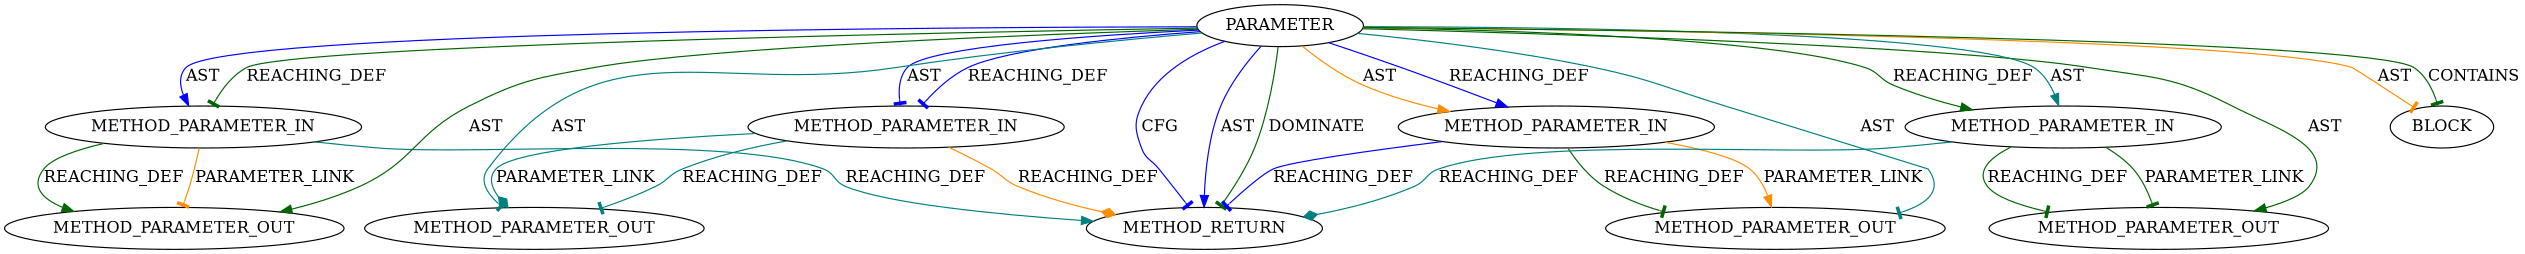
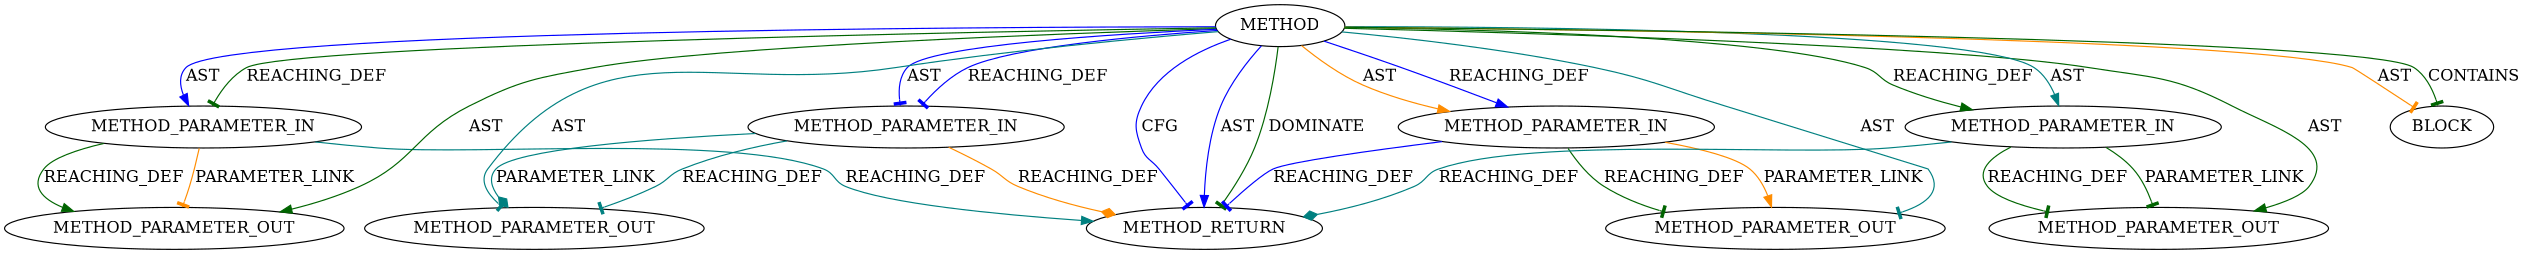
node "PARAMETER": label "PARAMETER" -> "METHOD"
